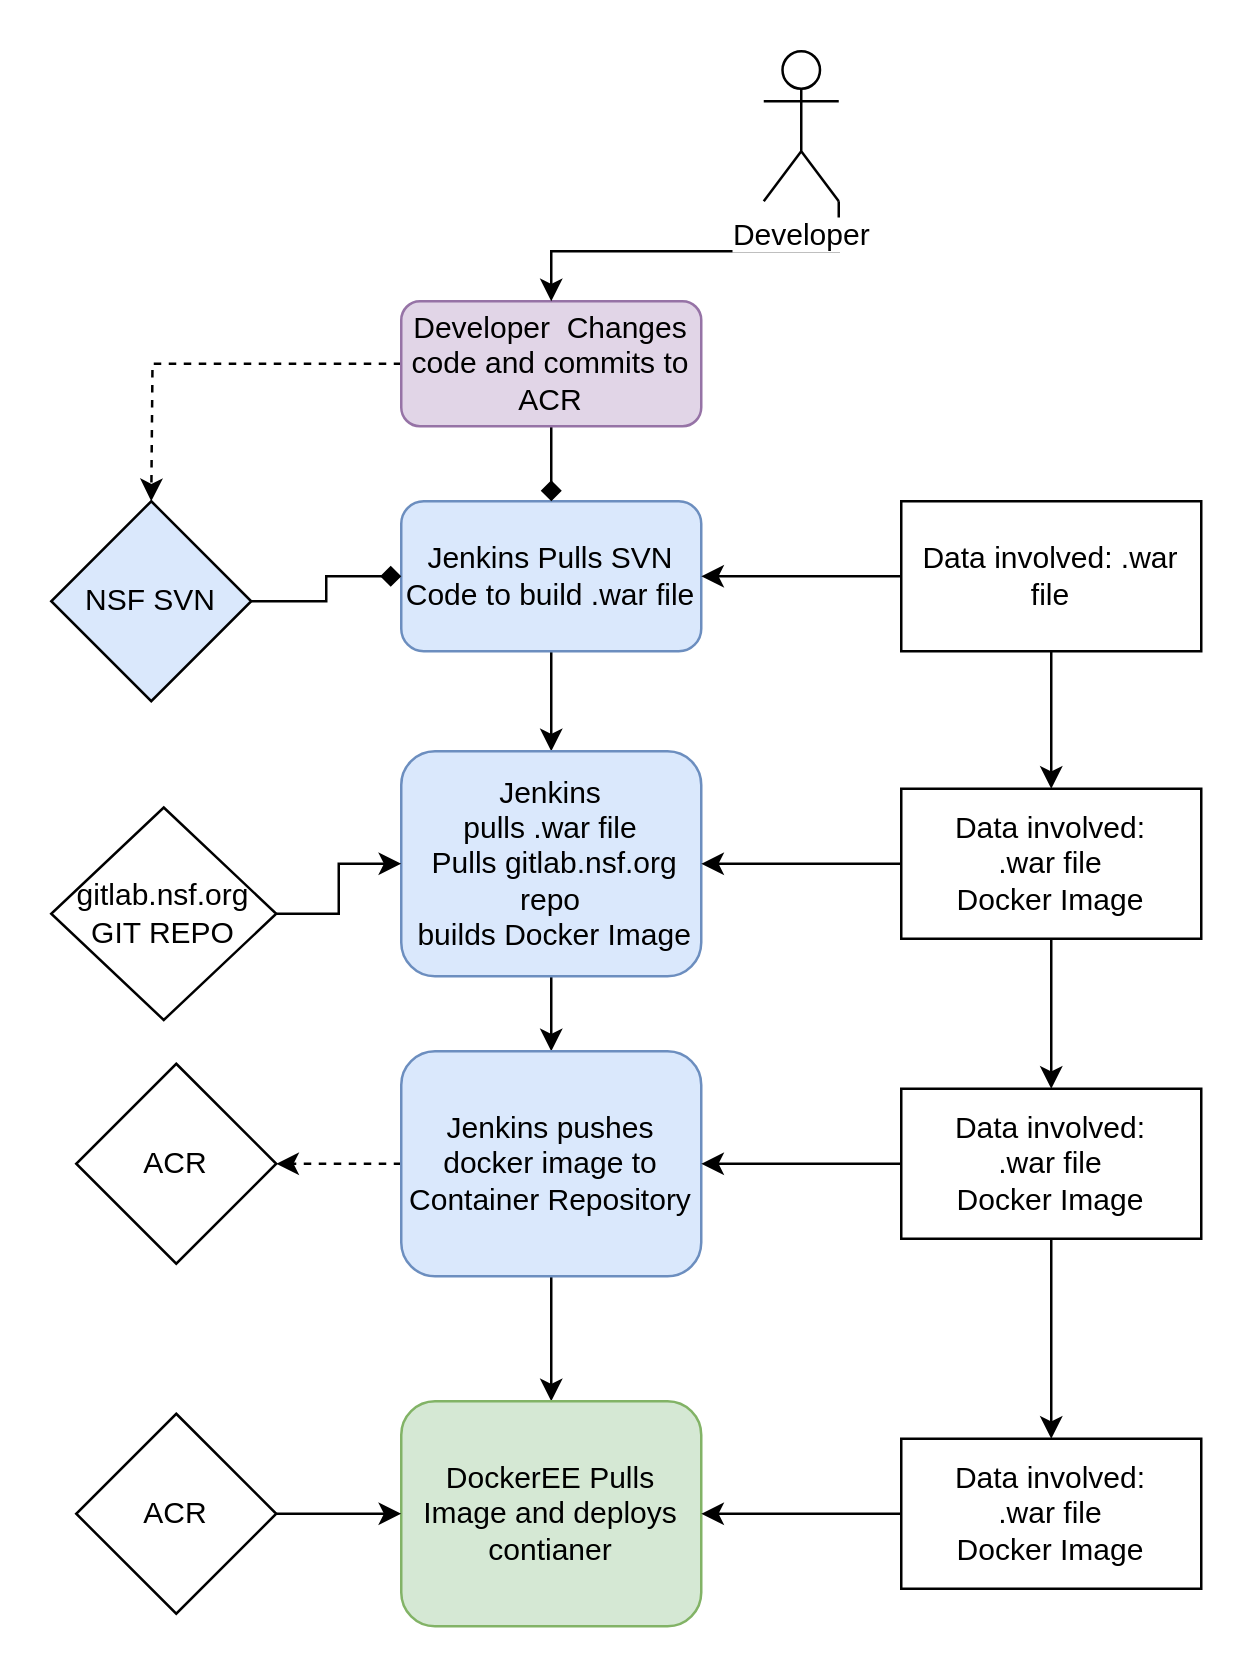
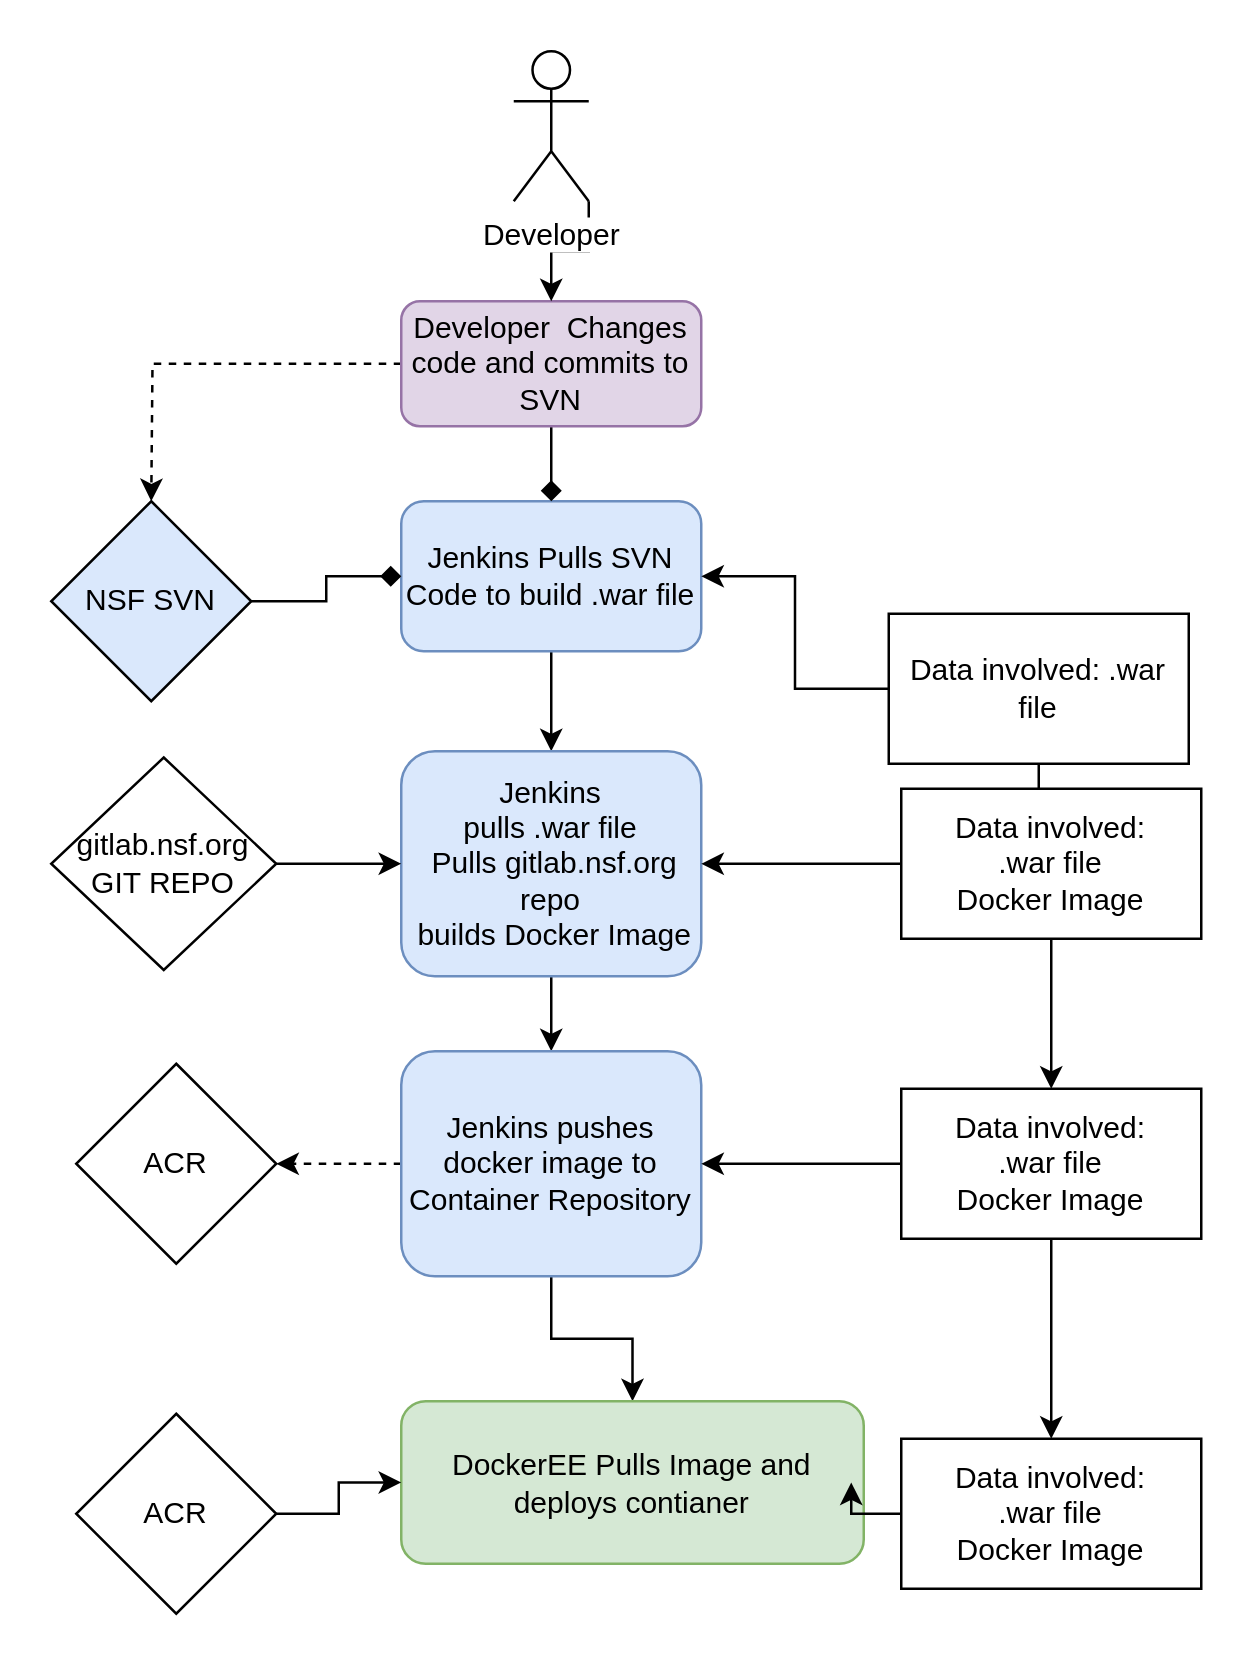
node "Developer": moved (801, 126) -> (551, 126)
node "Developer Changes code and commits to ACR": label "Developer Changes code and commits to ACR" -> "Developer Changes code and commits to SVN"
node "Data involved: .war file": moved (1051, 576) -> (1039, 689)
node "gitlab.nsf.org GIT REPO": moved (164, 914) -> (164, 864)
node "DockerEE Pulls Image and deploys contianer": size 300x225 -> 463x163
